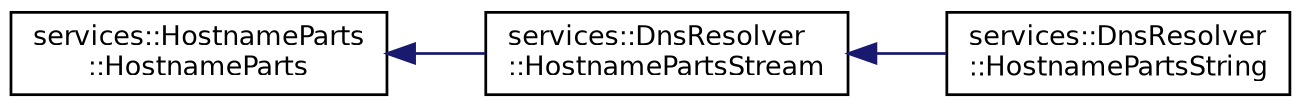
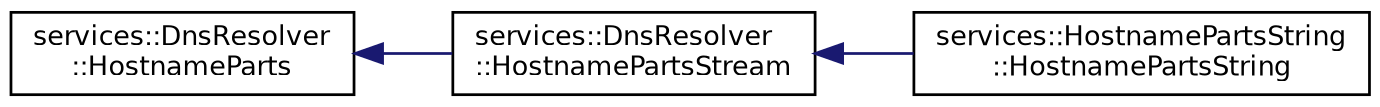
node "services::HostnameParts ::HostnameParts": label "services::HostnameParts ::HostnameParts" -> "services::DnsResolver ::HostnameParts"
node "services::DnsResolver ::HostnamePartsString": label "services::DnsResolver ::HostnamePartsString" -> "services::HostnamePartsString ::HostnamePartsString"
